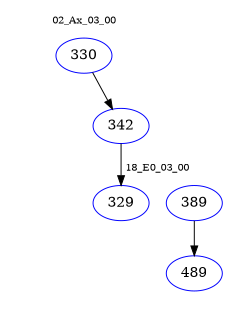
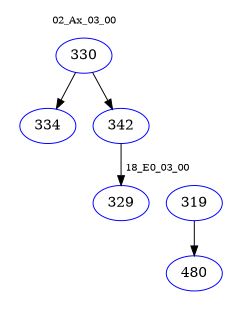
node "334": added
node "389": label "389" -> "319"
node "489": label "489" -> "480"
